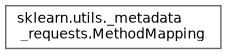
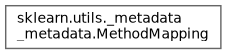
node "sklearn.utils._metadata _requests.MethodMapping": label "sklearn.utils._metadata _requests.MethodMapping" -> "sklearn.utils._metadata _metadata.MethodMapping"
